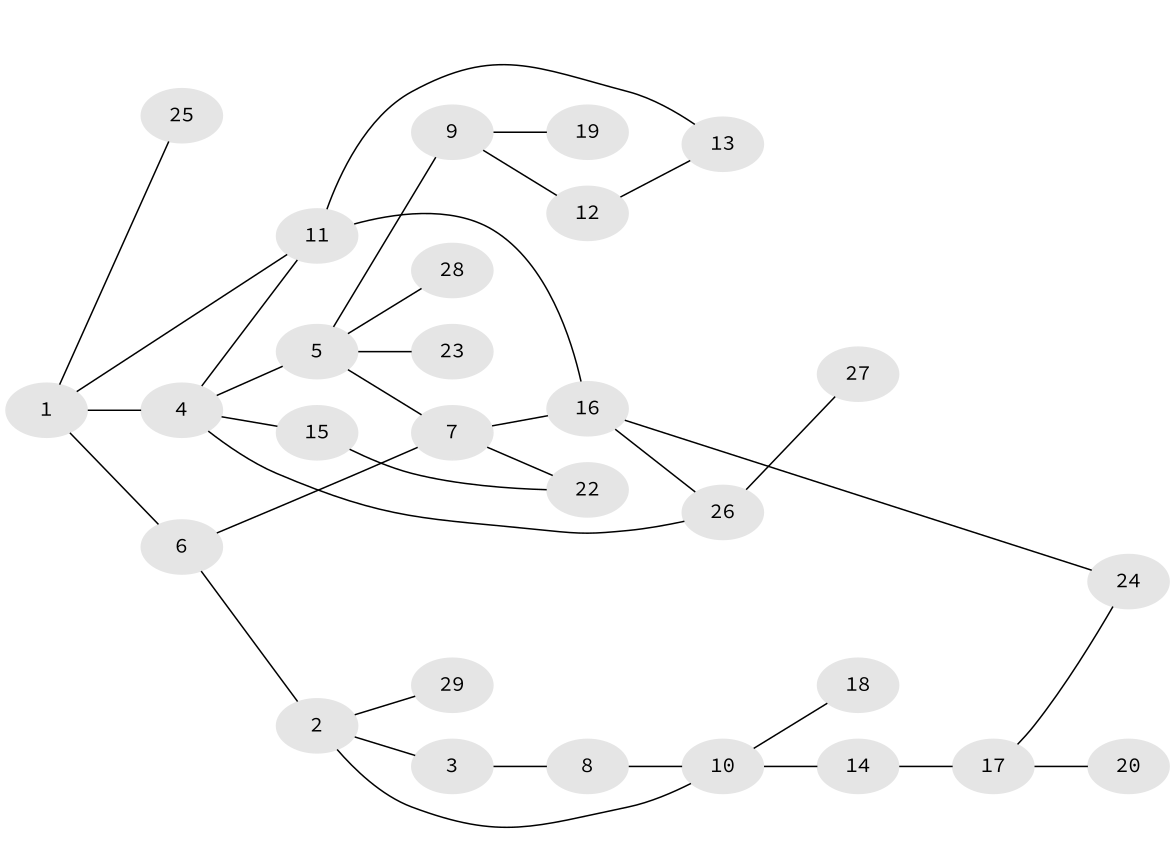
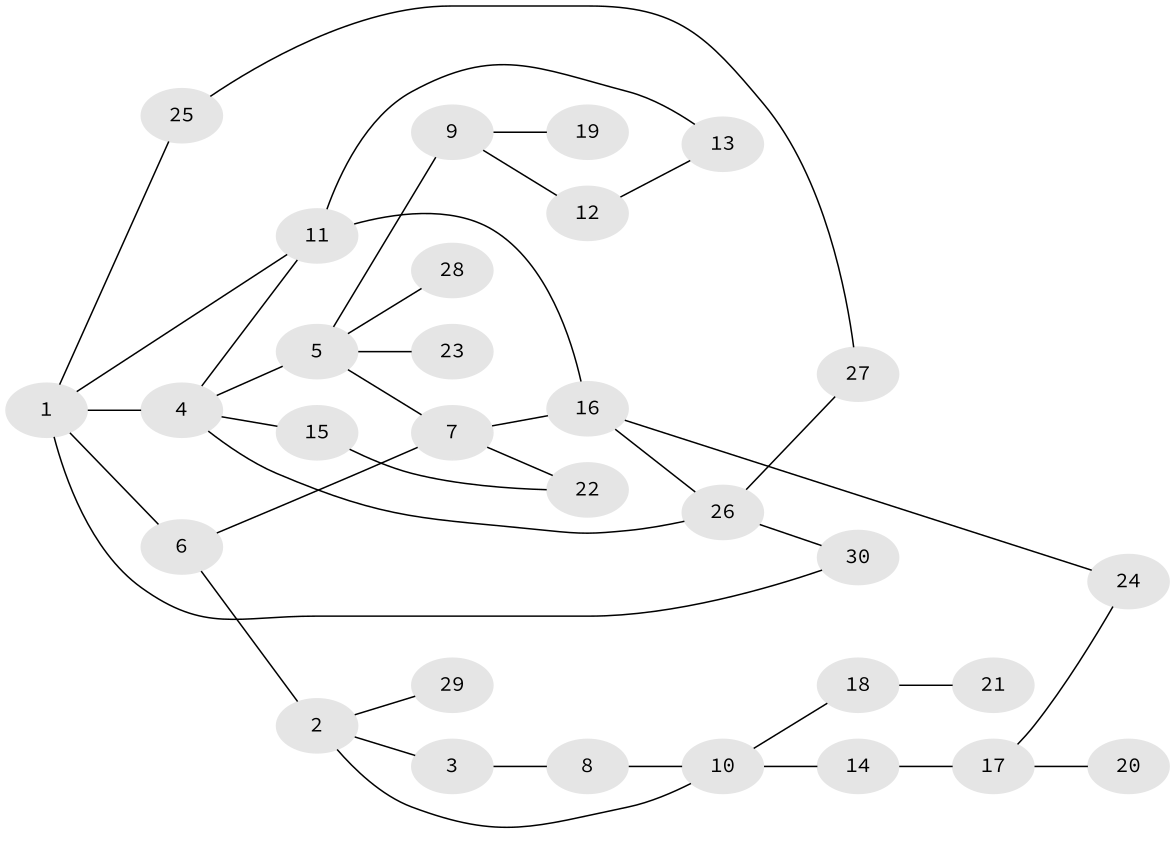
edge "25" -- "27": added
node "30": added
node "21": added
